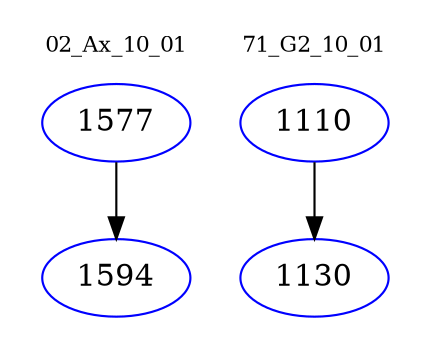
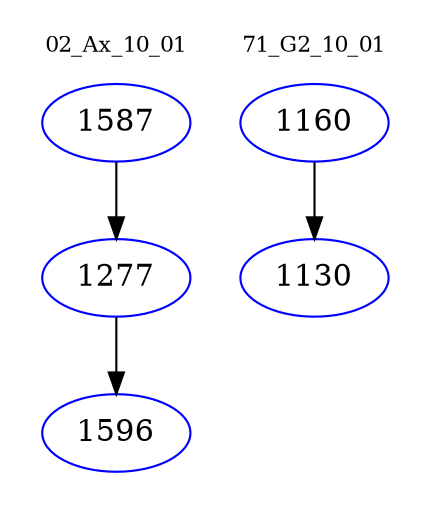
node "1587": added
node "1577": label "1577" -> "1277"
node "1110": label "1110" -> "1160"
node "1594": label "1594" -> "1596"
